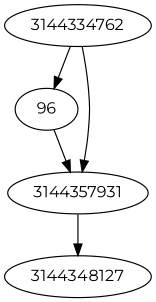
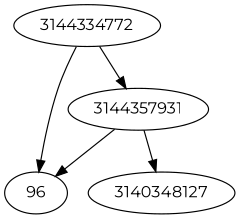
node "3144334762": label "3144334762" -> "3144334772"
edge "96" -> "3144357931": reversed
node "3144348127": label "3144348127" -> "3140348127"
